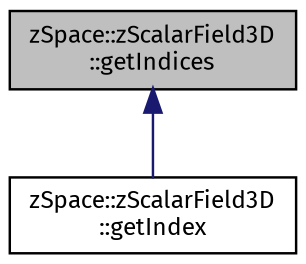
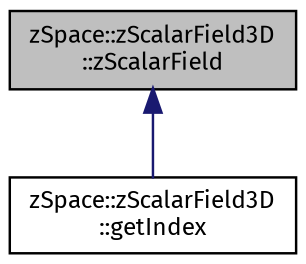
node "zSpace::zScalarField3D ::getIndices": label "zSpace::zScalarField3D ::getIndices" -> "zSpace::zScalarField3D ::zScalarField"
